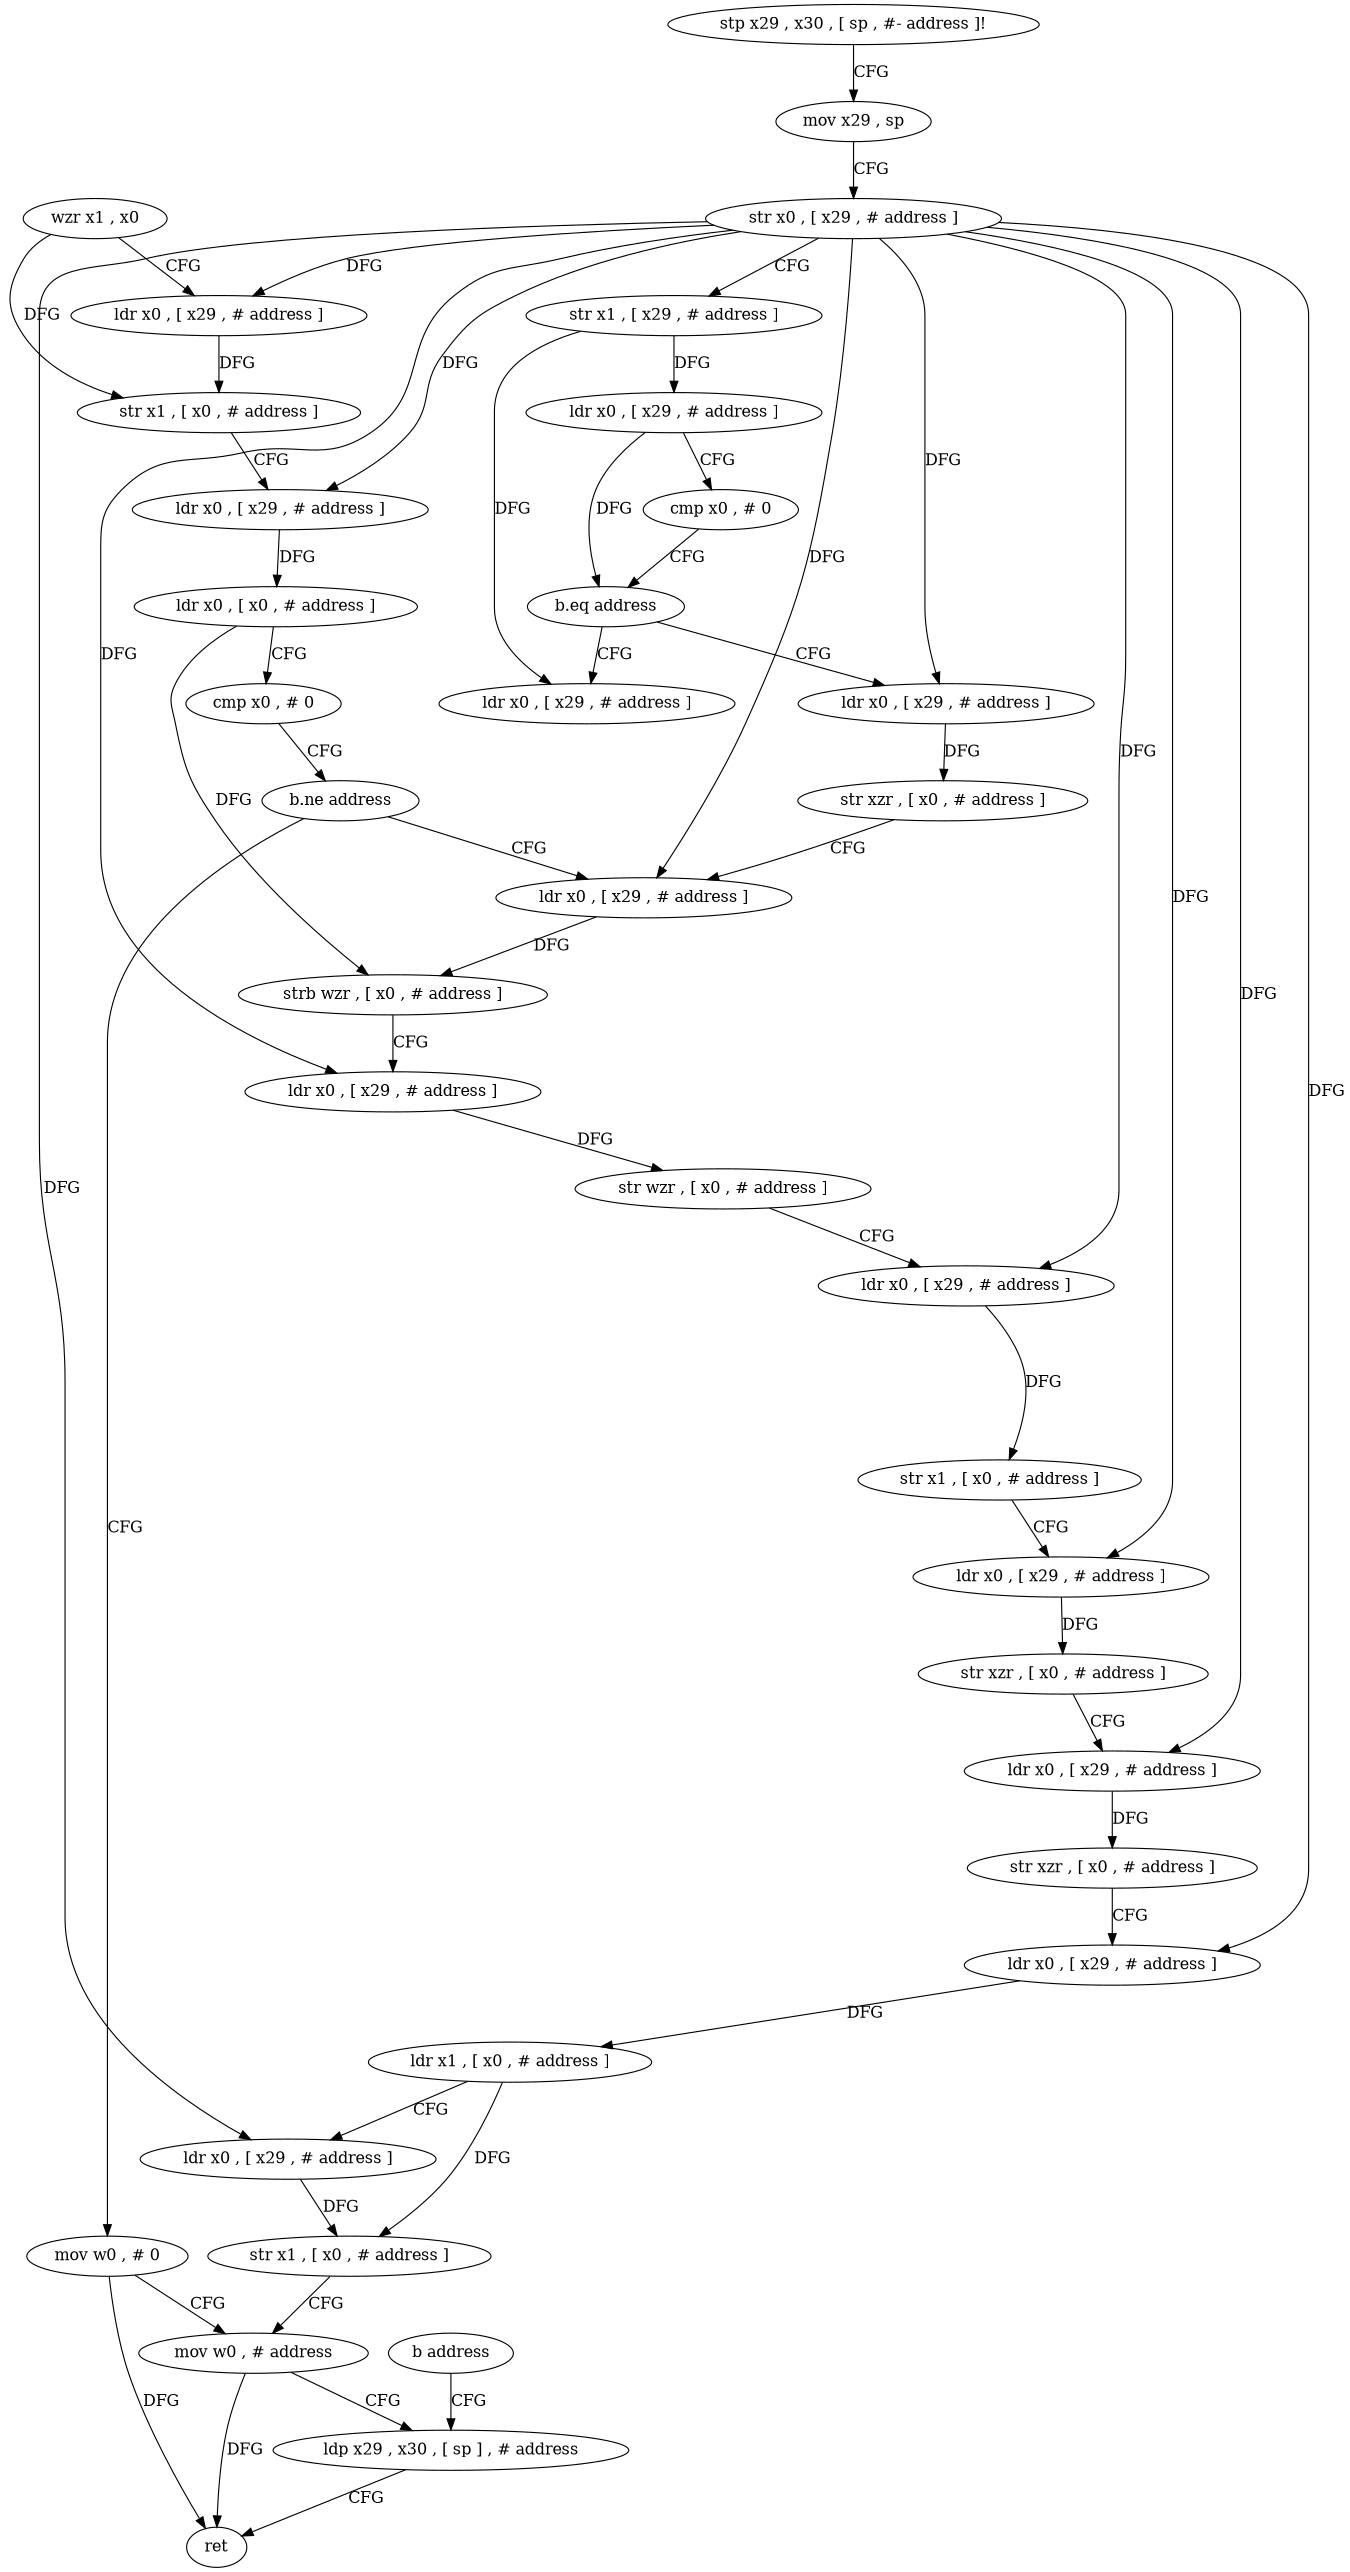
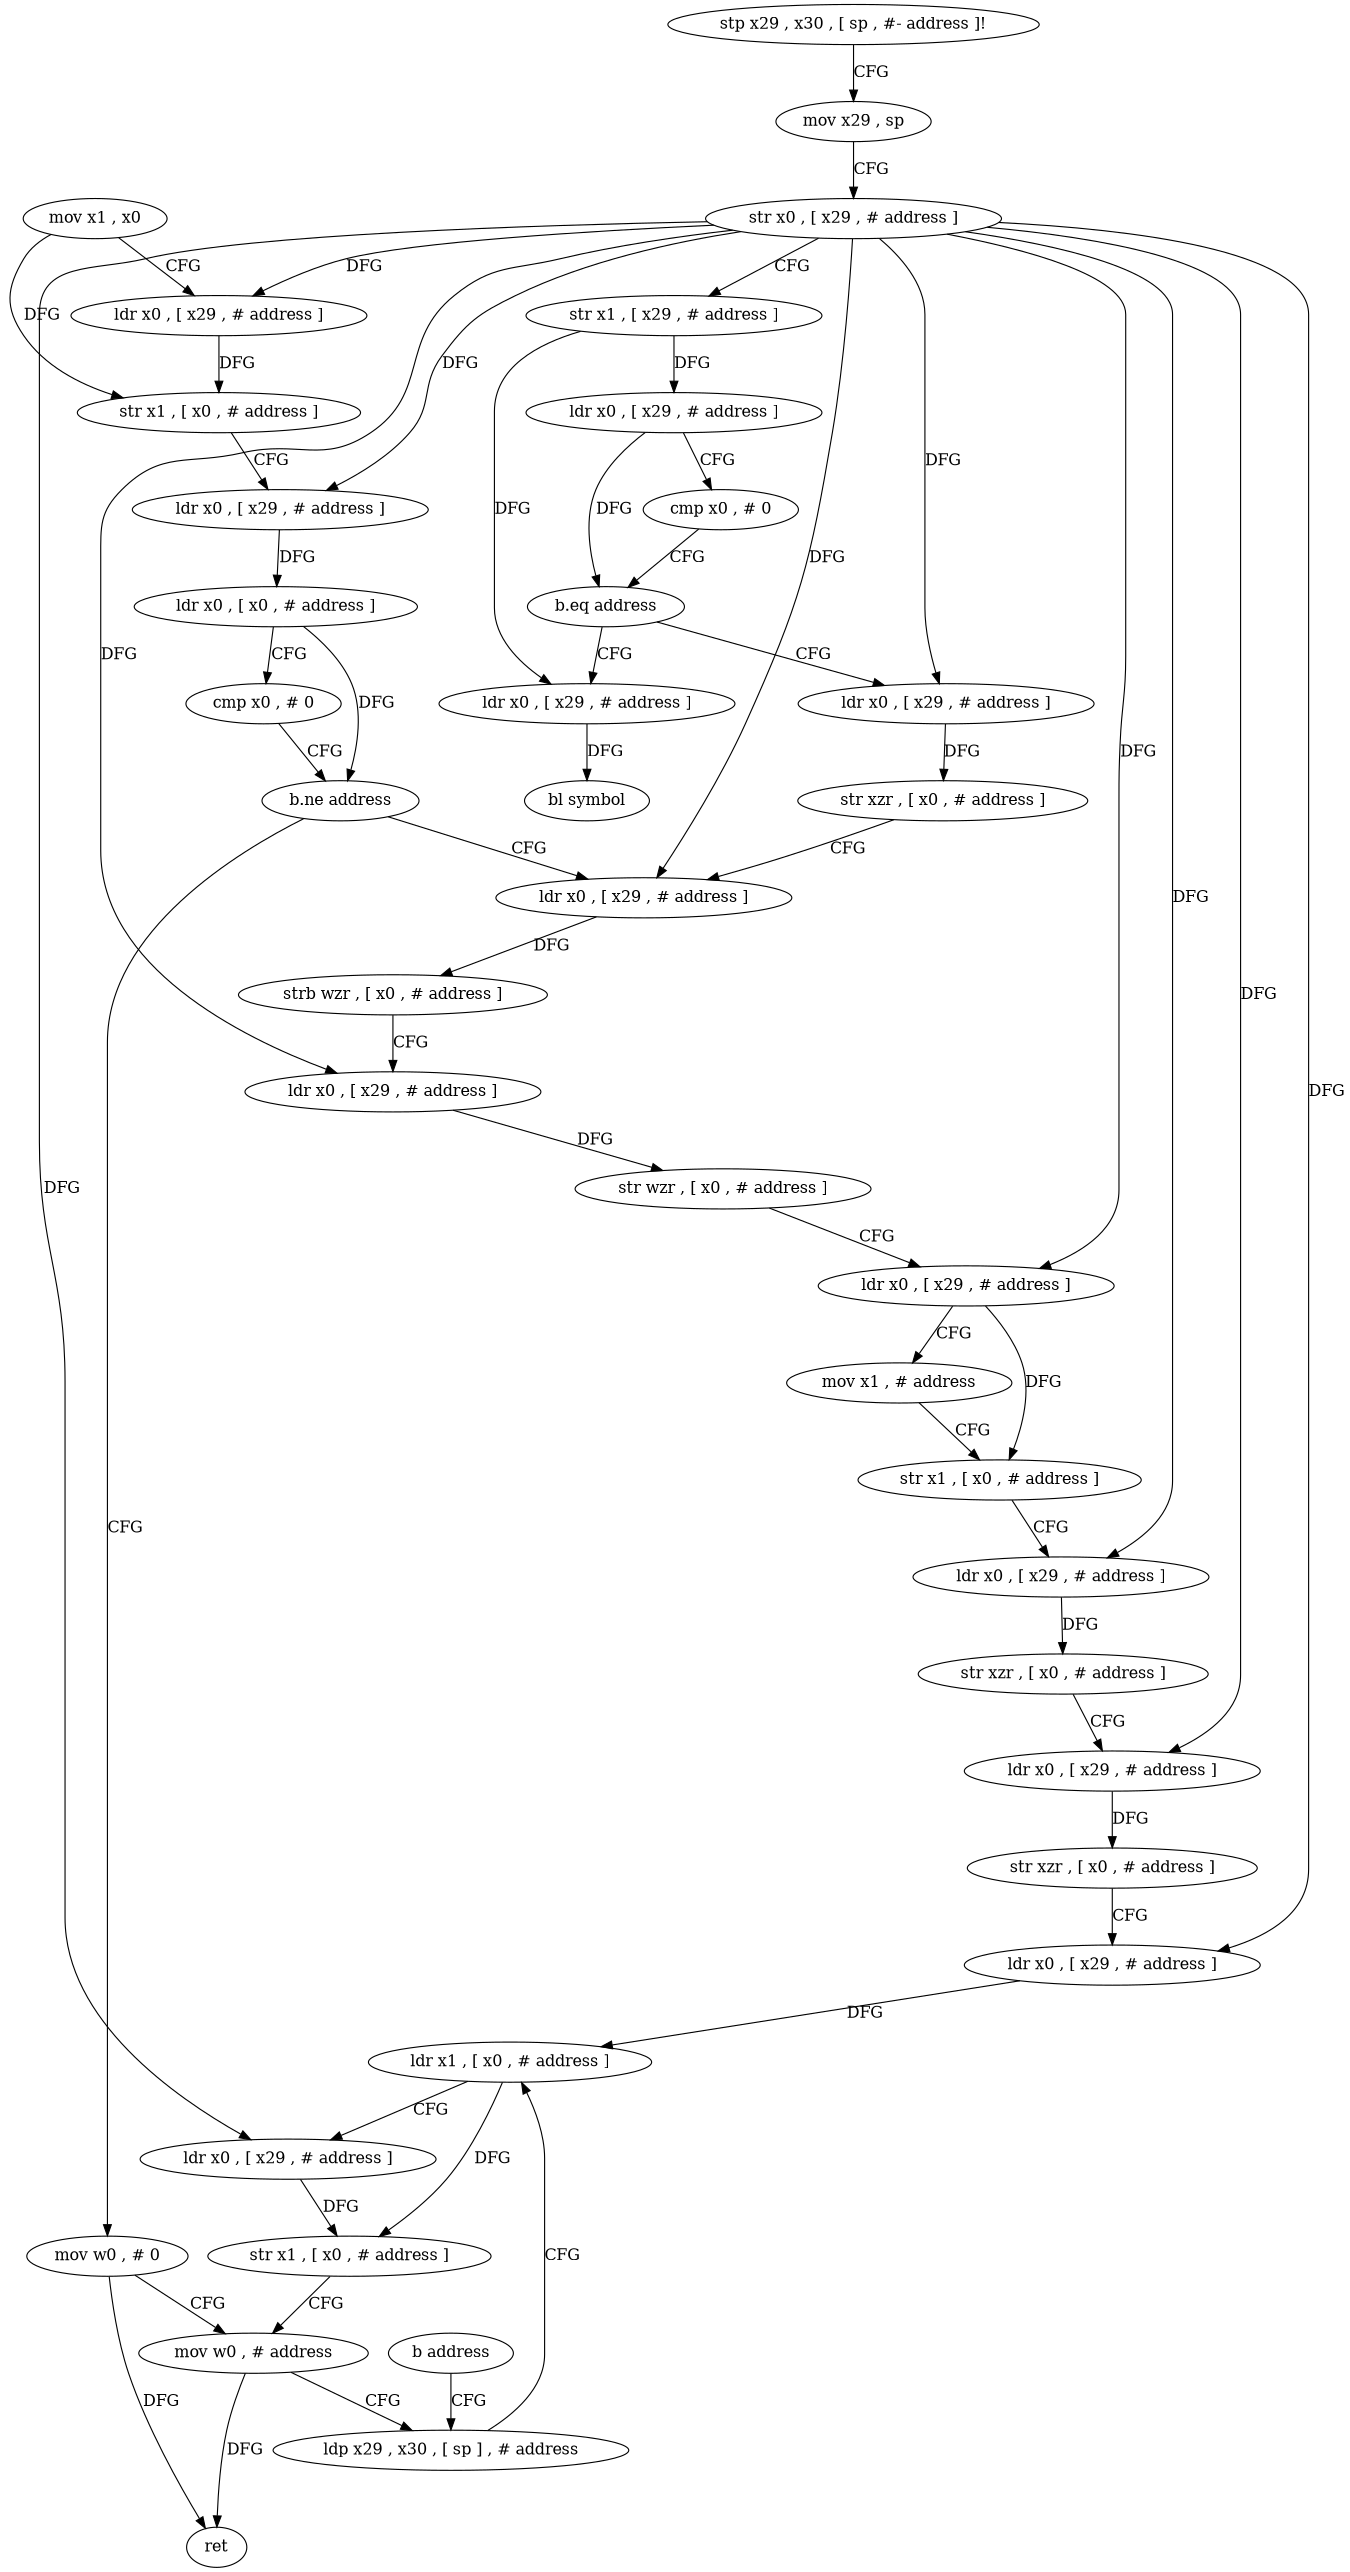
node "wzr x1 , x0": label "wzr x1 , x0" -> "mov x1 , x0"
node "bl symbol": added
edge "ldr x0 , [ x0 , # address ]" -> "strb wzr , [ x0 , # address ]": now "ldr x0 , [ x0 , # address ]" -> "b.ne address"
node "mov x1 , # address": added
edge "ldp x29 , x30 , [ sp ] , # address" -> "ret": now "ldp x29 , x30 , [ sp ] , # address" -> "ldr x1 , [ x0 , # address ]"
